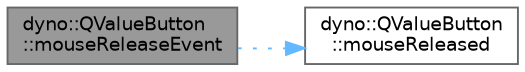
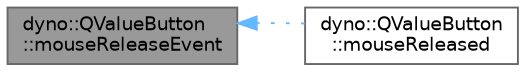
edge "dyno::QValueButton ::mouseReleaseEvent" -> "dyno::QValueButton ::mouseReleased": reversed
